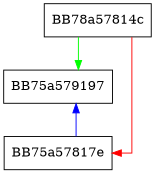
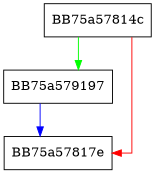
node "BB78a57814c": label "BB78a57814c" -> "BB75a57814c"
edge "BB75a57817e" -> "BB75a579197": reversed
